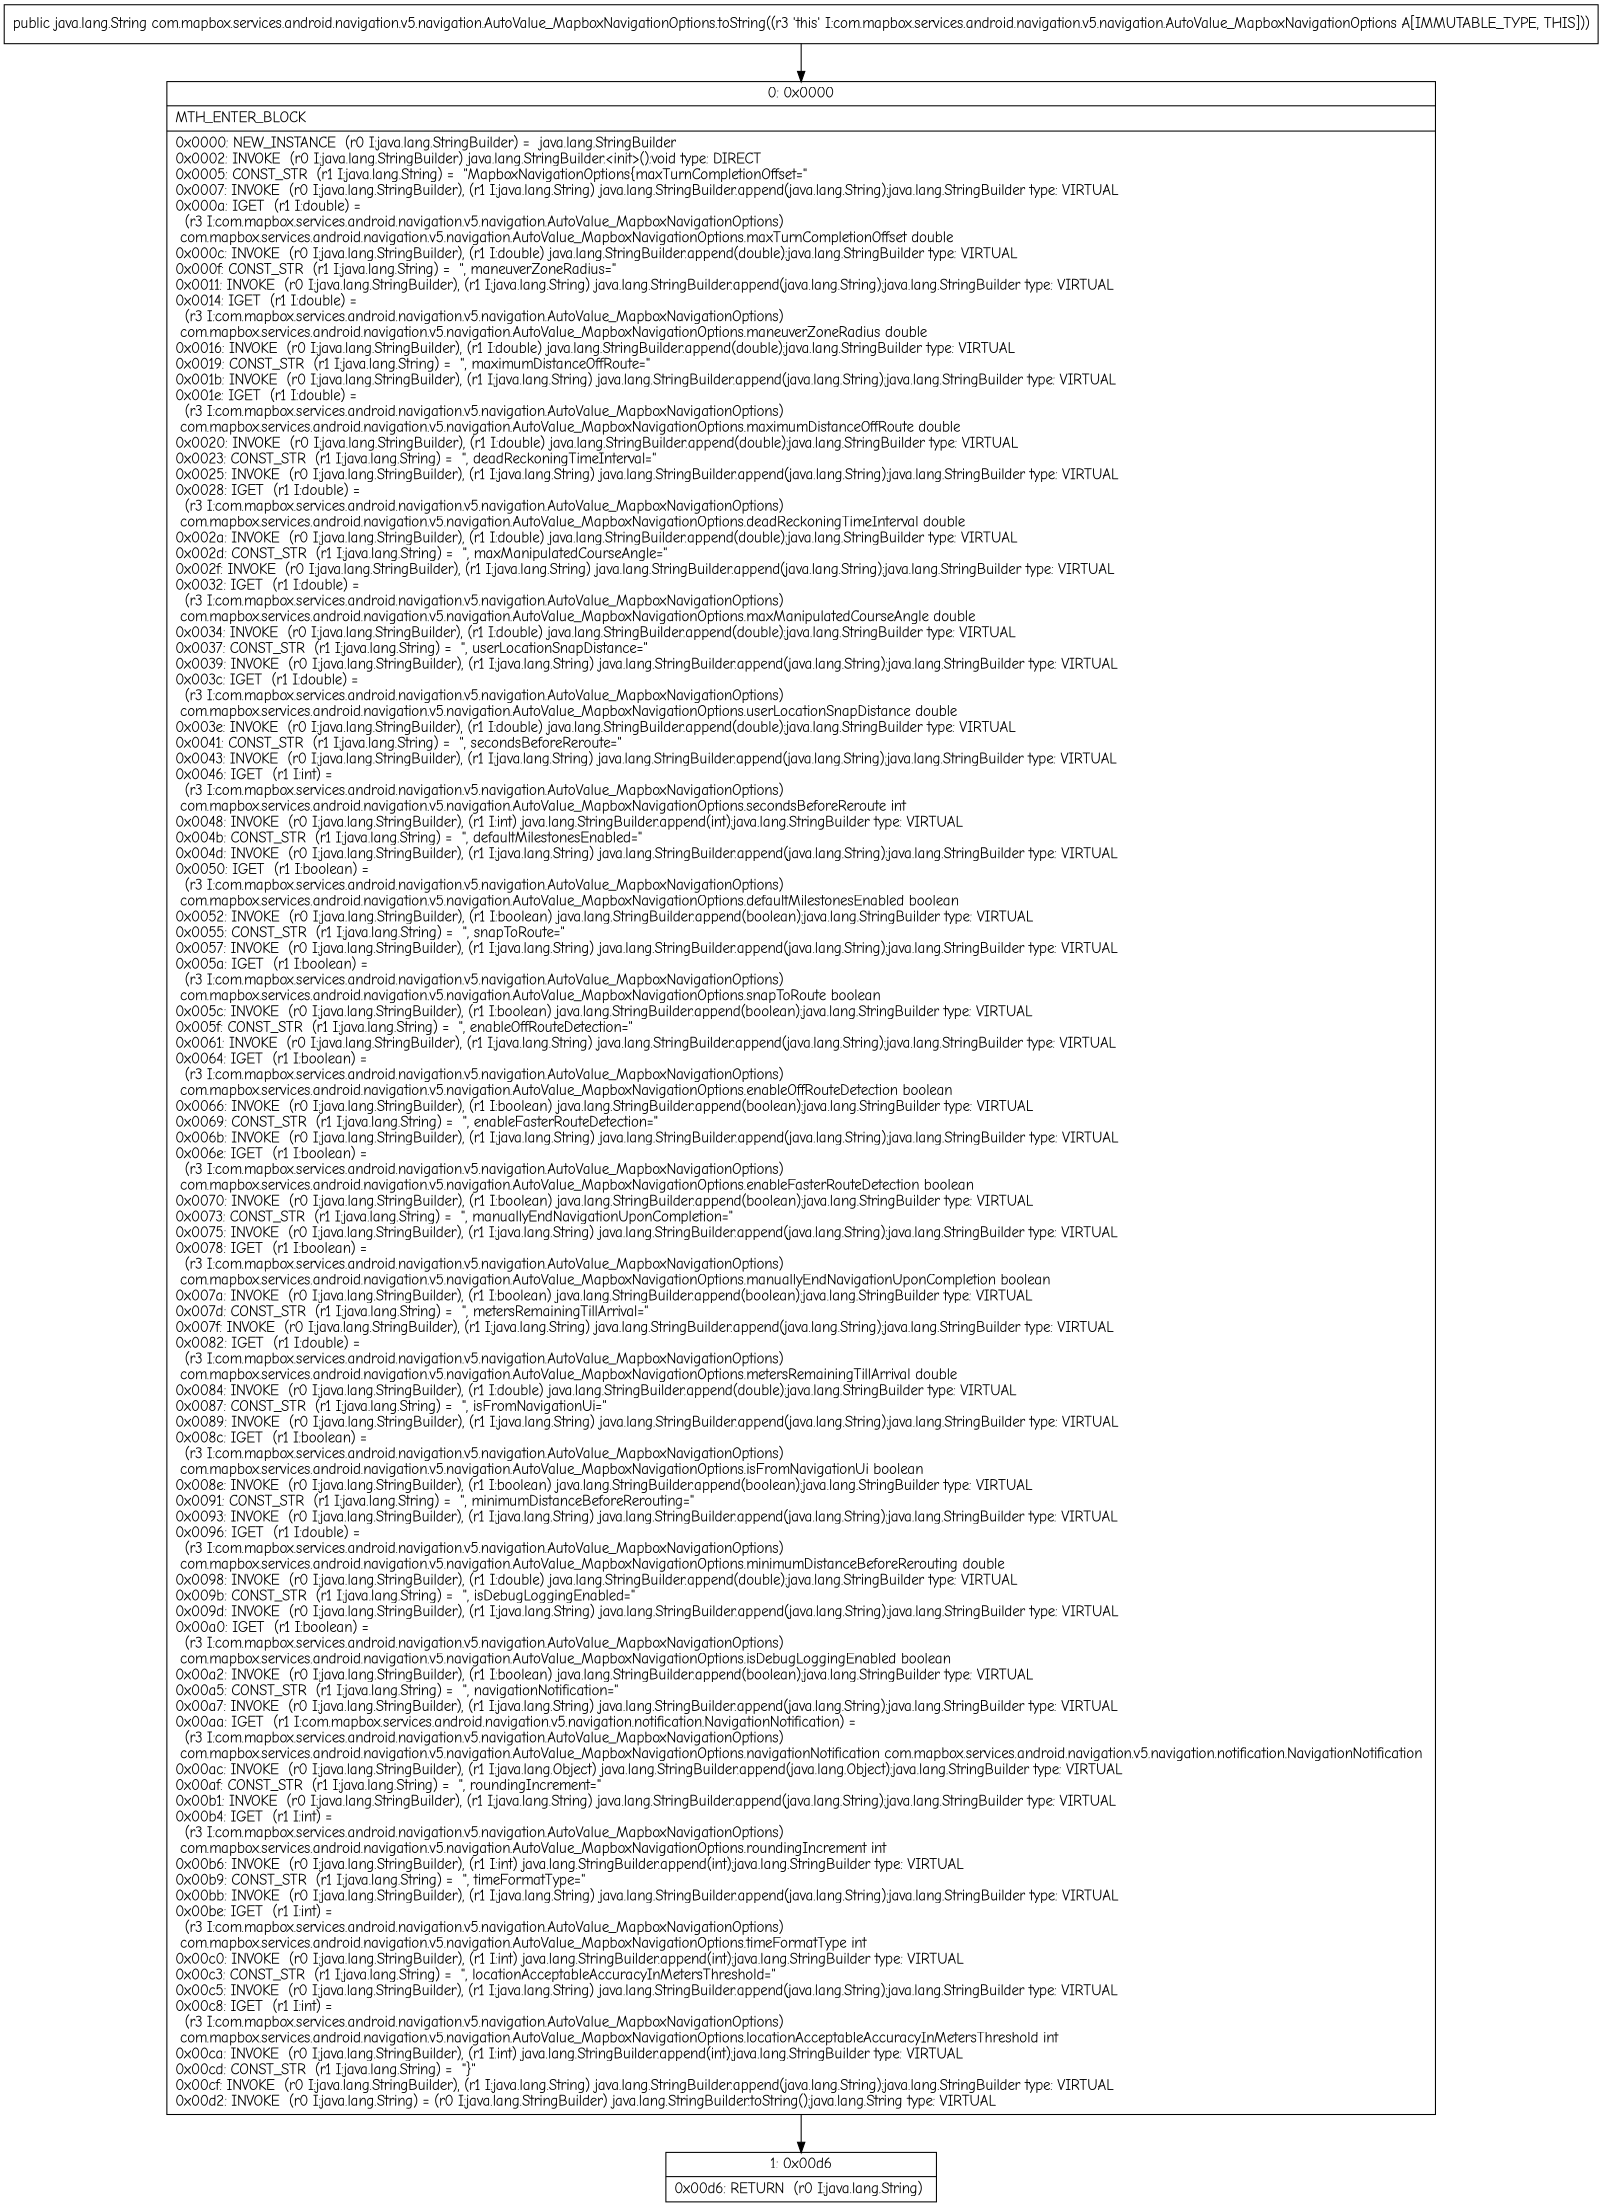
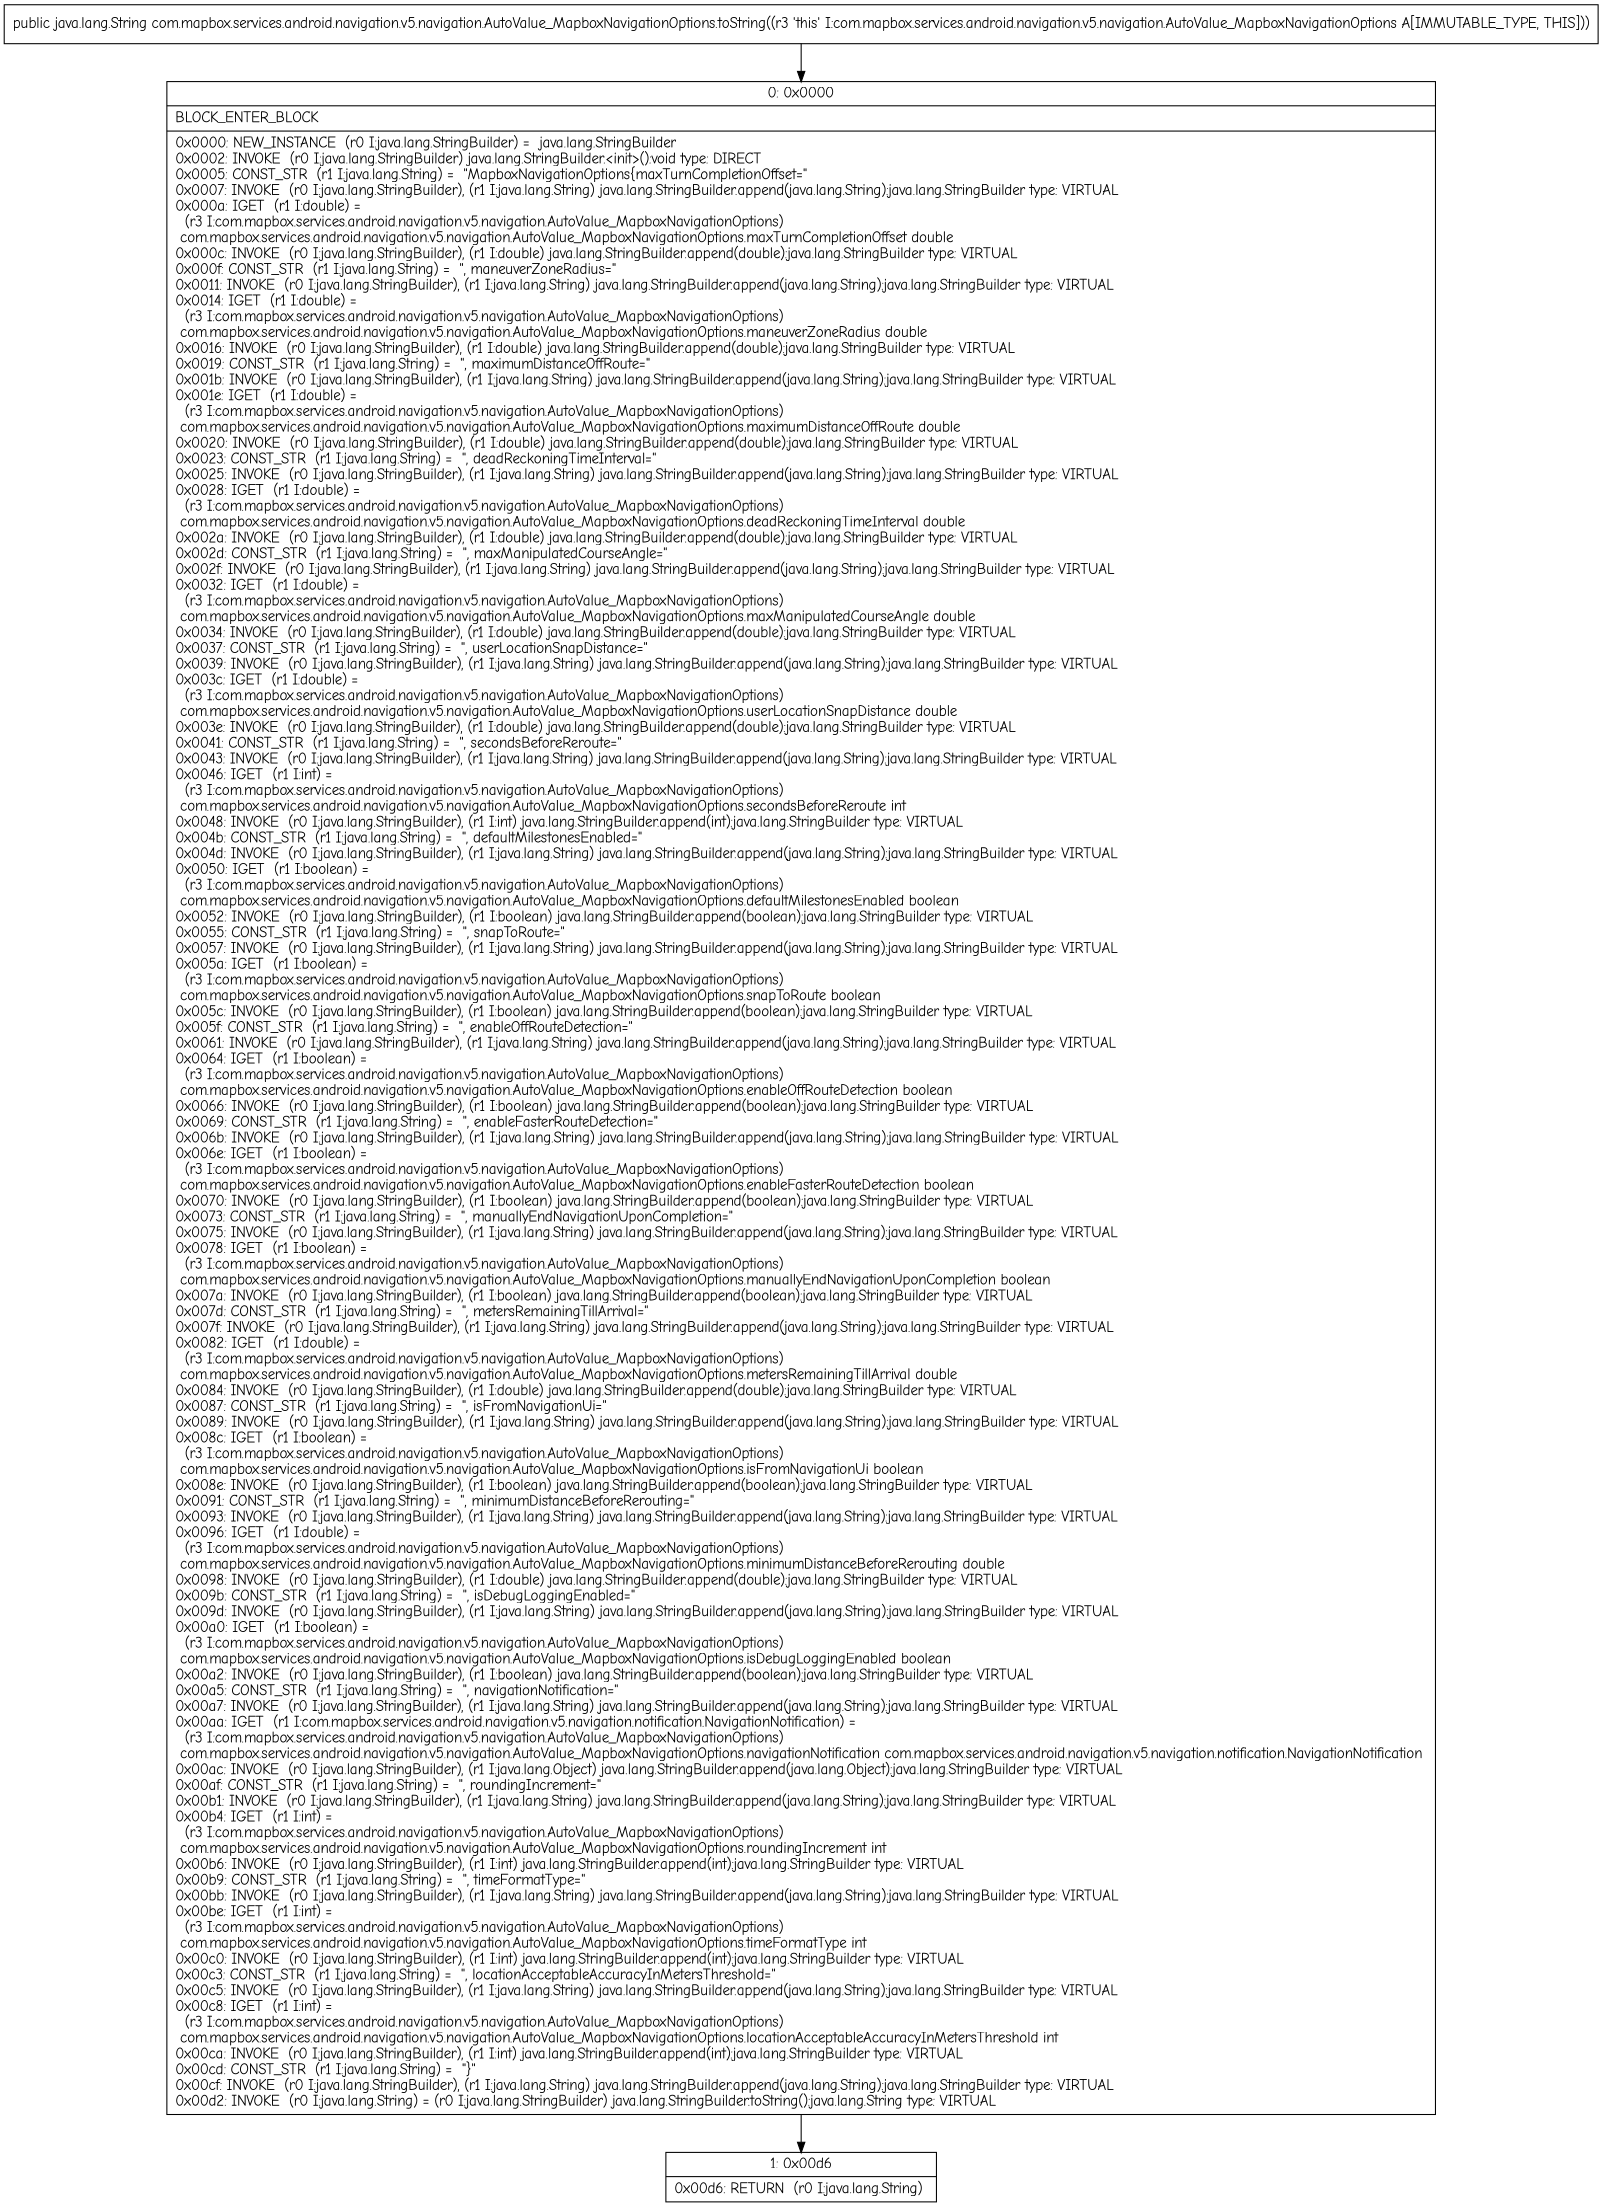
node "0: 0x0000": text "MTH_ENTER_BLOCK" -> "BLOCK_ENTER_BLOCK"
